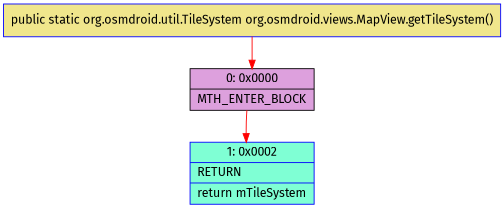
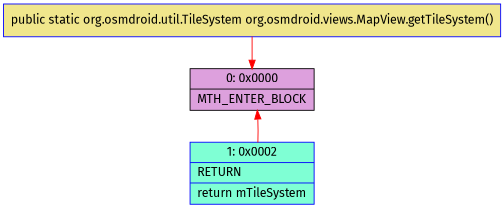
edge "0: 0x0000" -> "1: 0x0002": reversed
